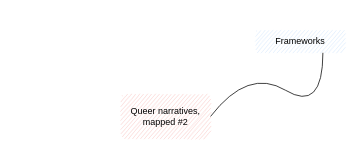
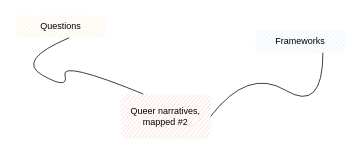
node "Questions": added
edge "Questions" -- "Queer narratives, mapped #2": added
